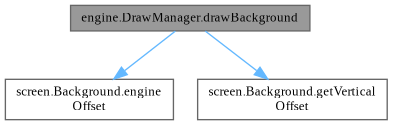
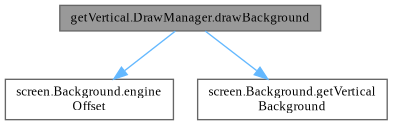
node "engine.DrawManager.drawBackground": label "engine.DrawManager.drawBackground" -> "getVertical.DrawManager.drawBackground"
node "screen.Background.getVertical Offset": label "screen.Background.getVertical Offset" -> "screen.Background.getVertical Background"
